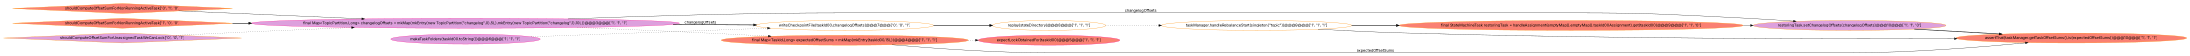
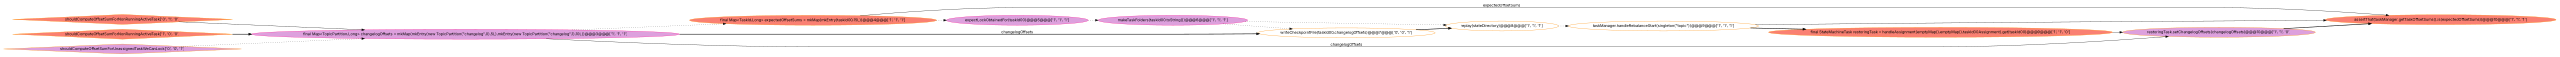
edge "expectLockObtainedFor(taskId00)@@@5@@@['1', '1', '1']" -> "makeTaskFolders(taskId00.toString())@@@6@@@['1', '1', '1']": added
edge "makeTaskFolders(taskId00.toString())@@@6@@@['1', '1', '1']" -> "replay(stateDirectory)@@@8@@@['1', '1', '1']": added
node "expectLockObtainedFor(taskId00)@@@5@@@['1', '1', '1']": fillcolor salmon -> plum
